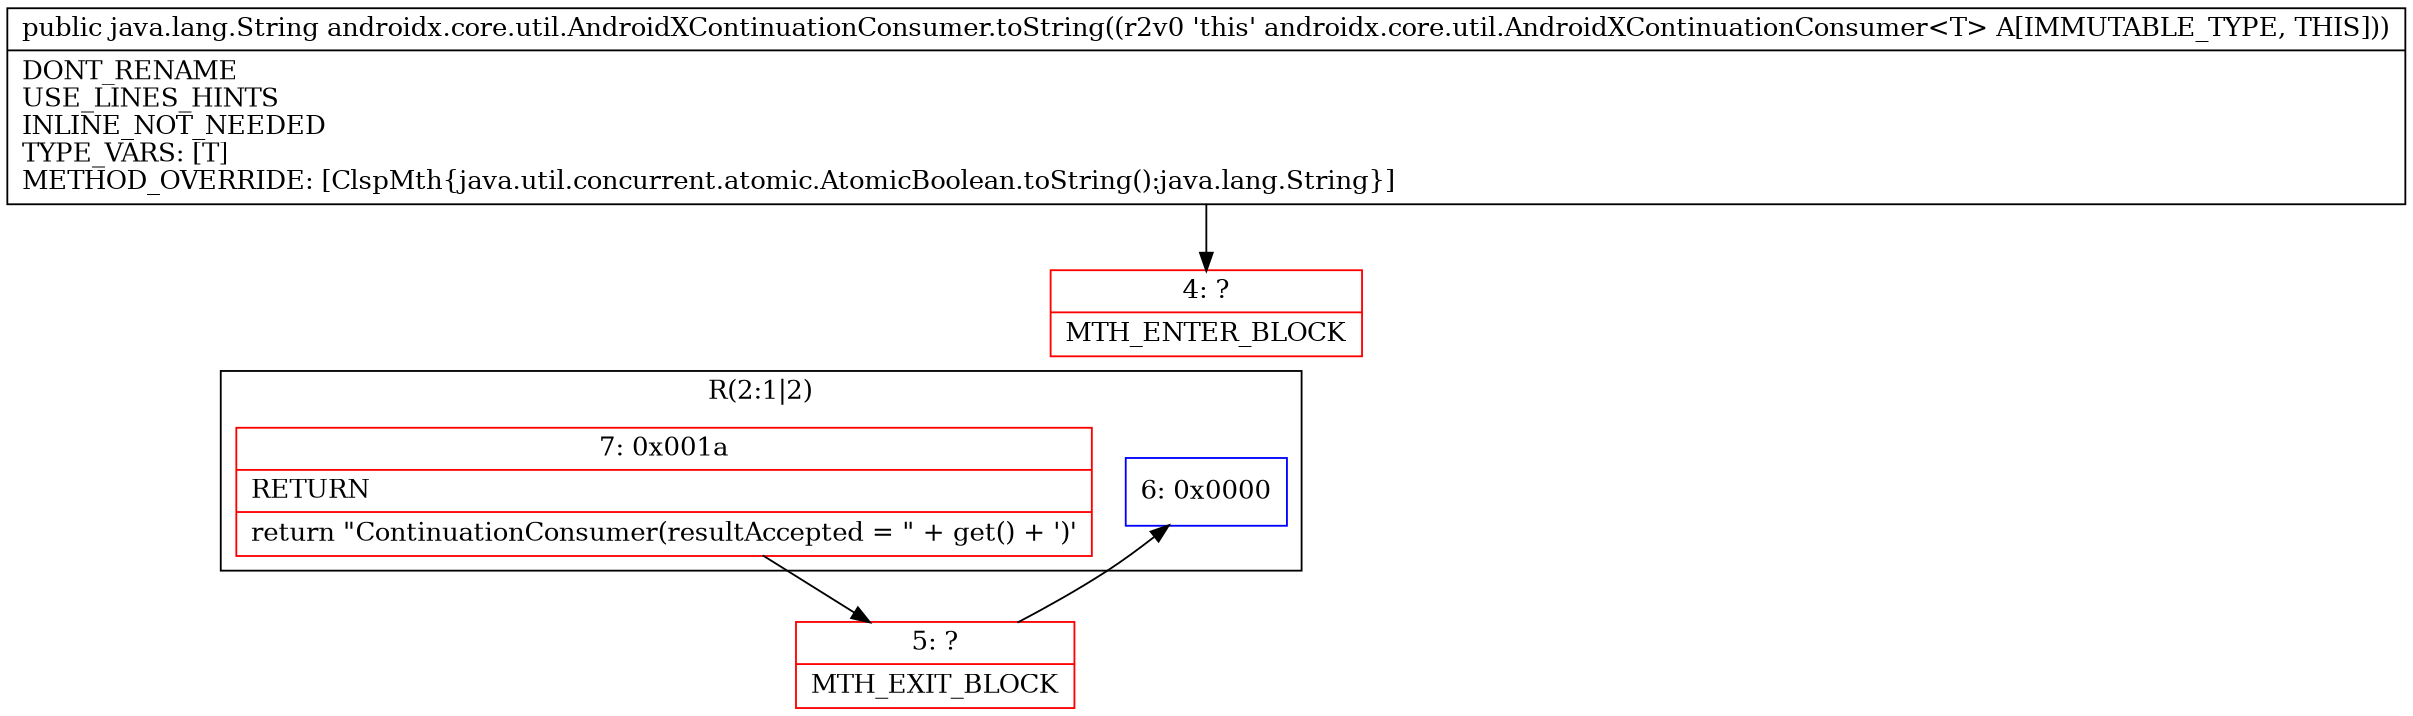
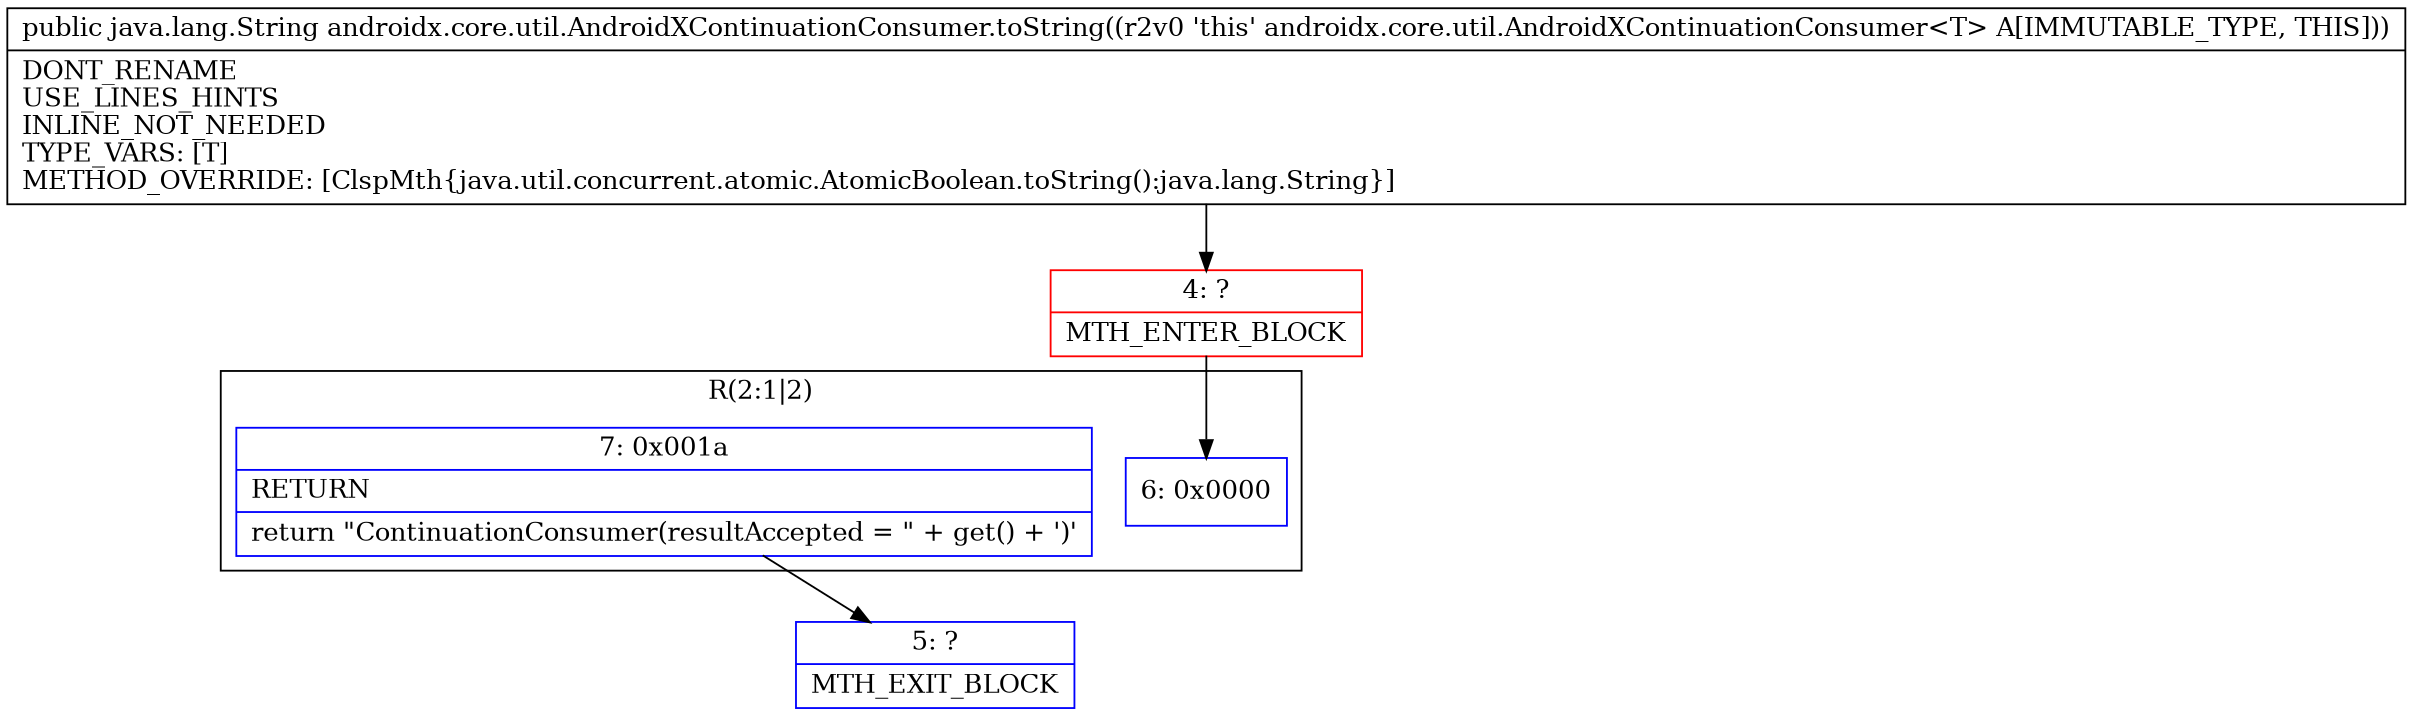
node "7: 0x001a": color red -> blue
edge "5: ?" -> "6: 0x0000": now "4: ?" -> "6: 0x0000"
node "5: ?": color red -> blue
